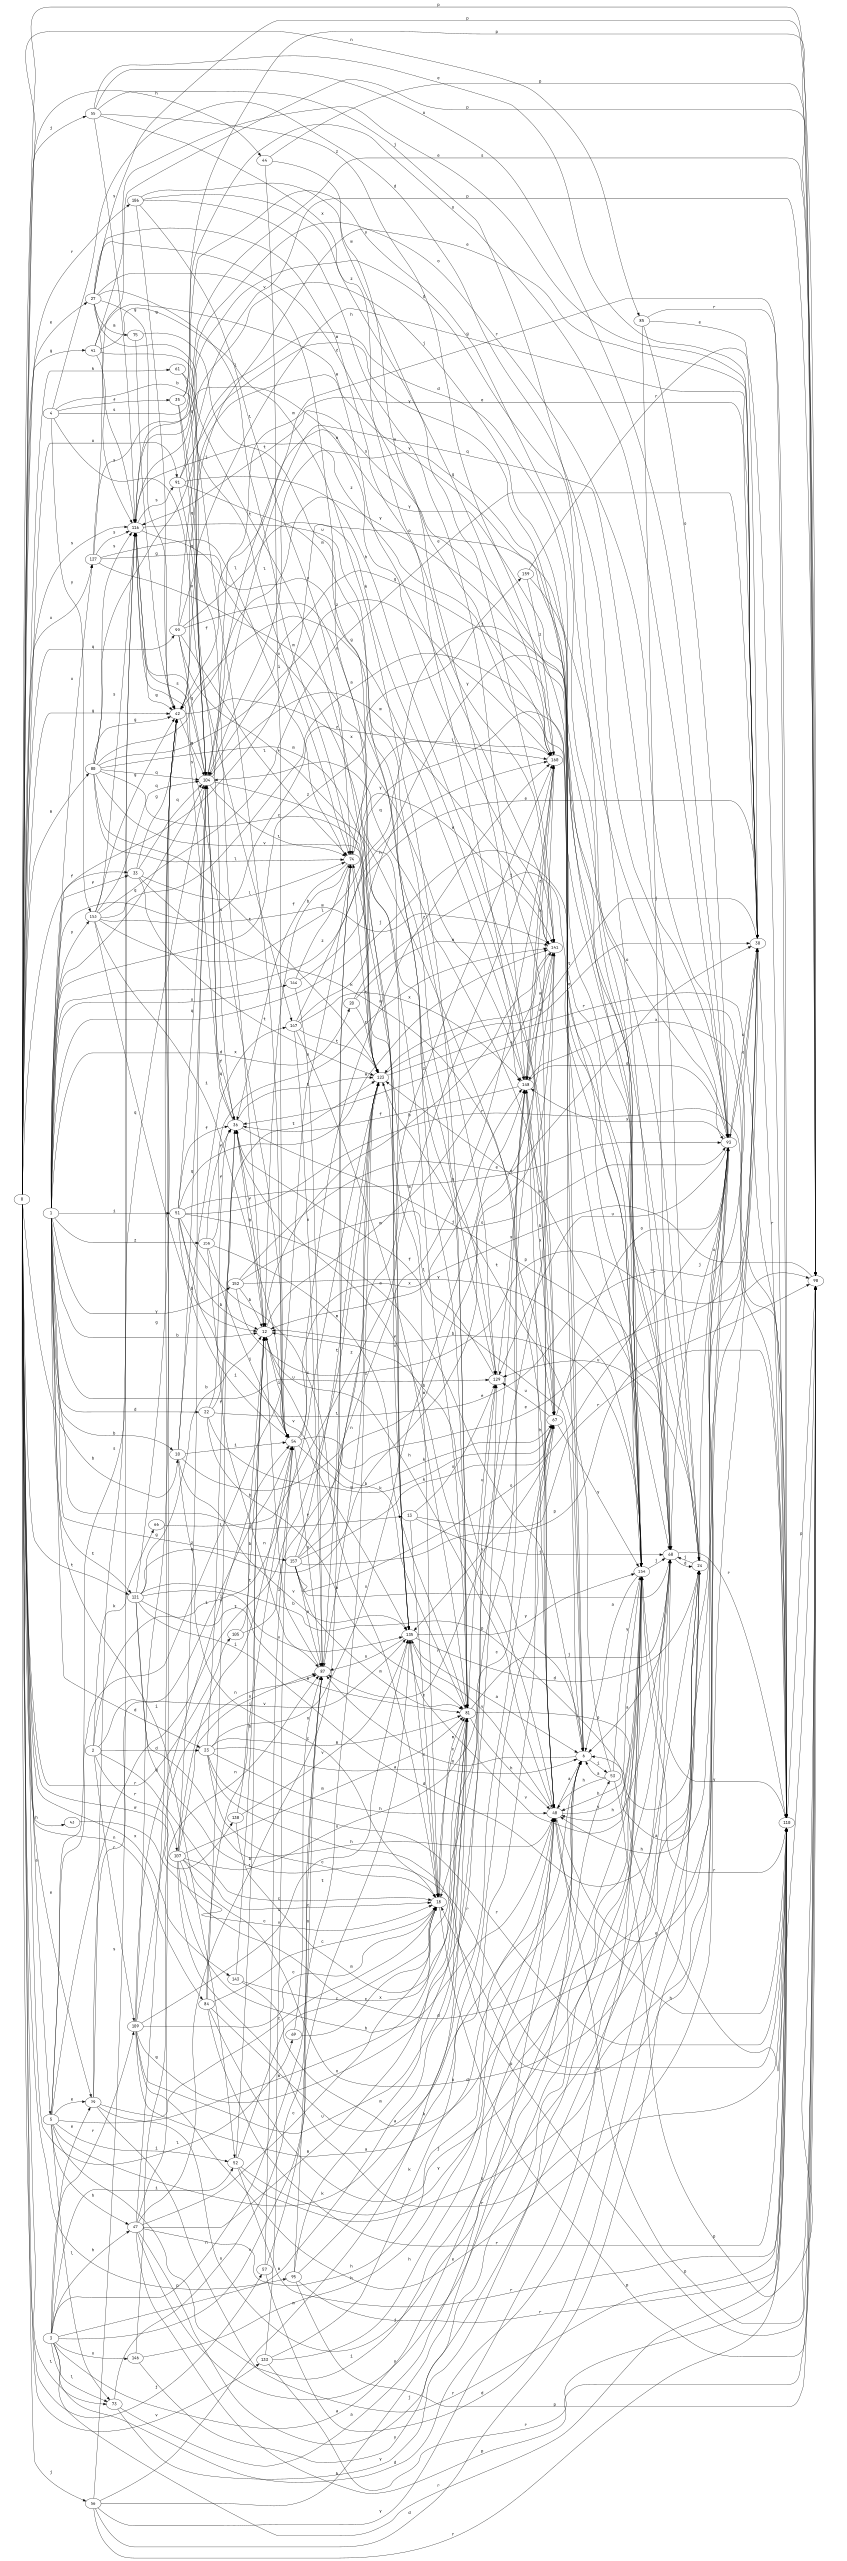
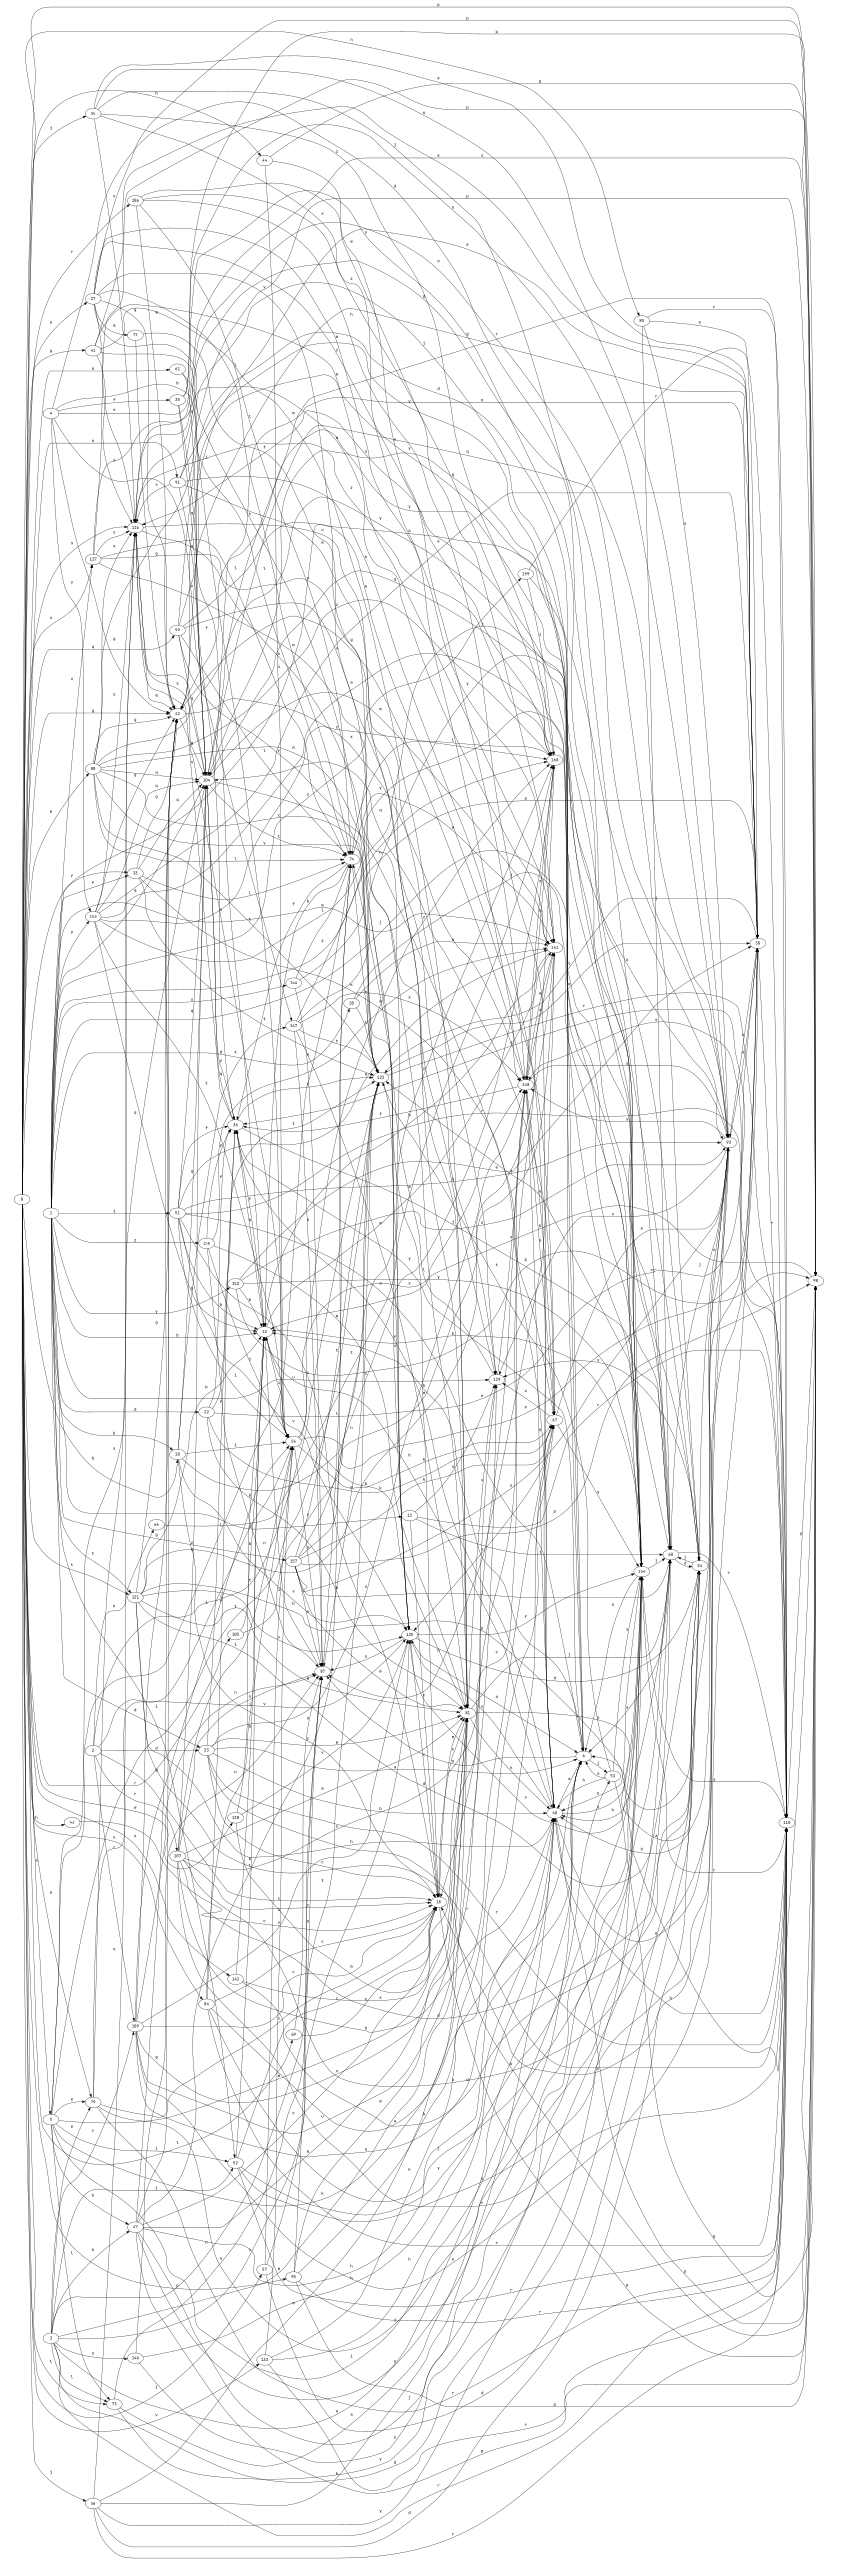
node "75": label "75" -> "71"
edge "116" -> "91": reversed
edge "4" -> "42": added, label "g"
